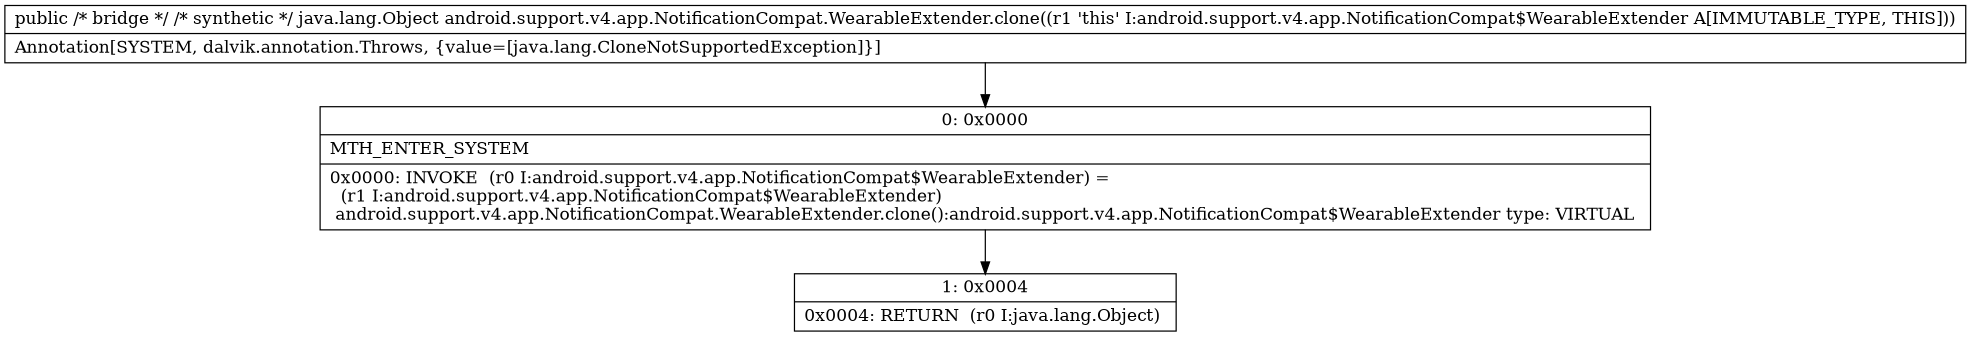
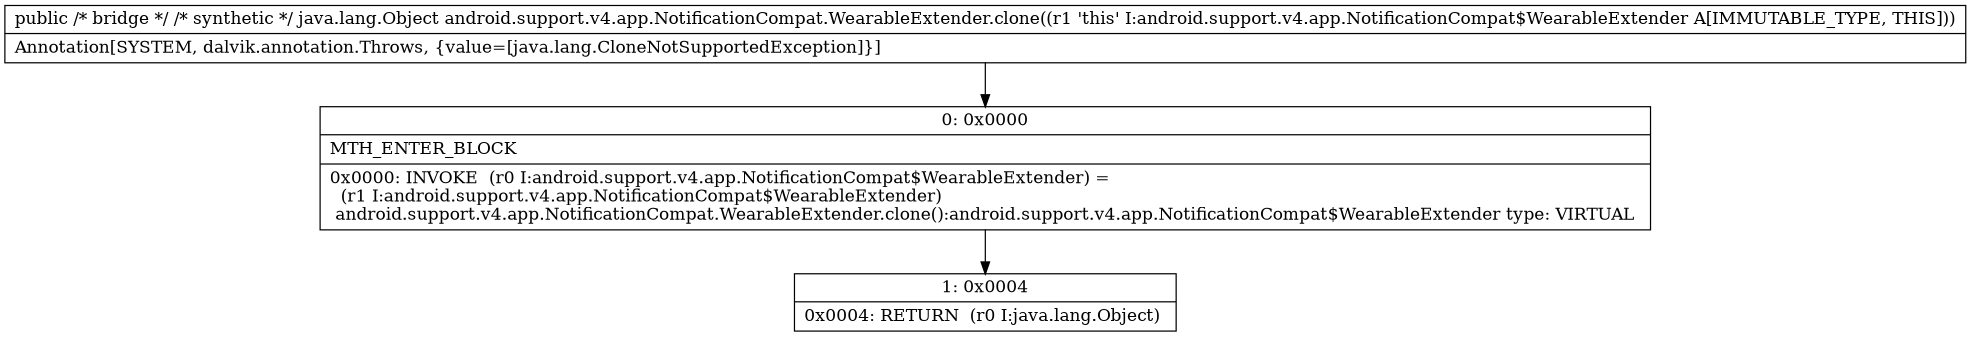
node "0: 0x0000": text "MTH_ENTER_SYSTEM" -> "MTH_ENTER_BLOCK"
